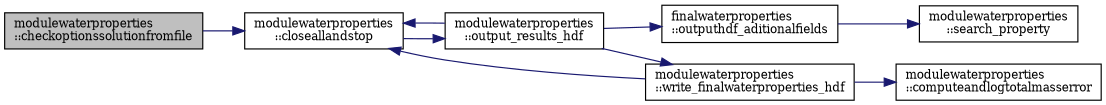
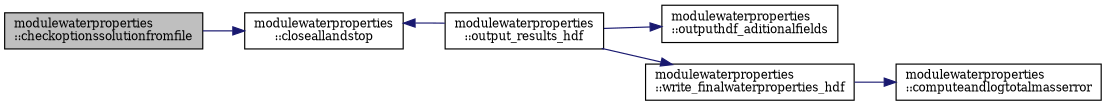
node "finalwaterproperties ::outputhdf_aditionalfields": label "finalwaterproperties ::outputhdf_aditionalfields" -> "modulewaterproperties ::outputhdf_aditionalfields"
node "modulewaterproperties ::search_property": removed
edge "modulewaterproperties ::closeallandstop" -> "modulewaterproperties ::output_results_hdf": removed
edge "modulewaterproperties ::write_finalwaterproperties_hdf" -> "modulewaterproperties ::closeallandstop": removed
